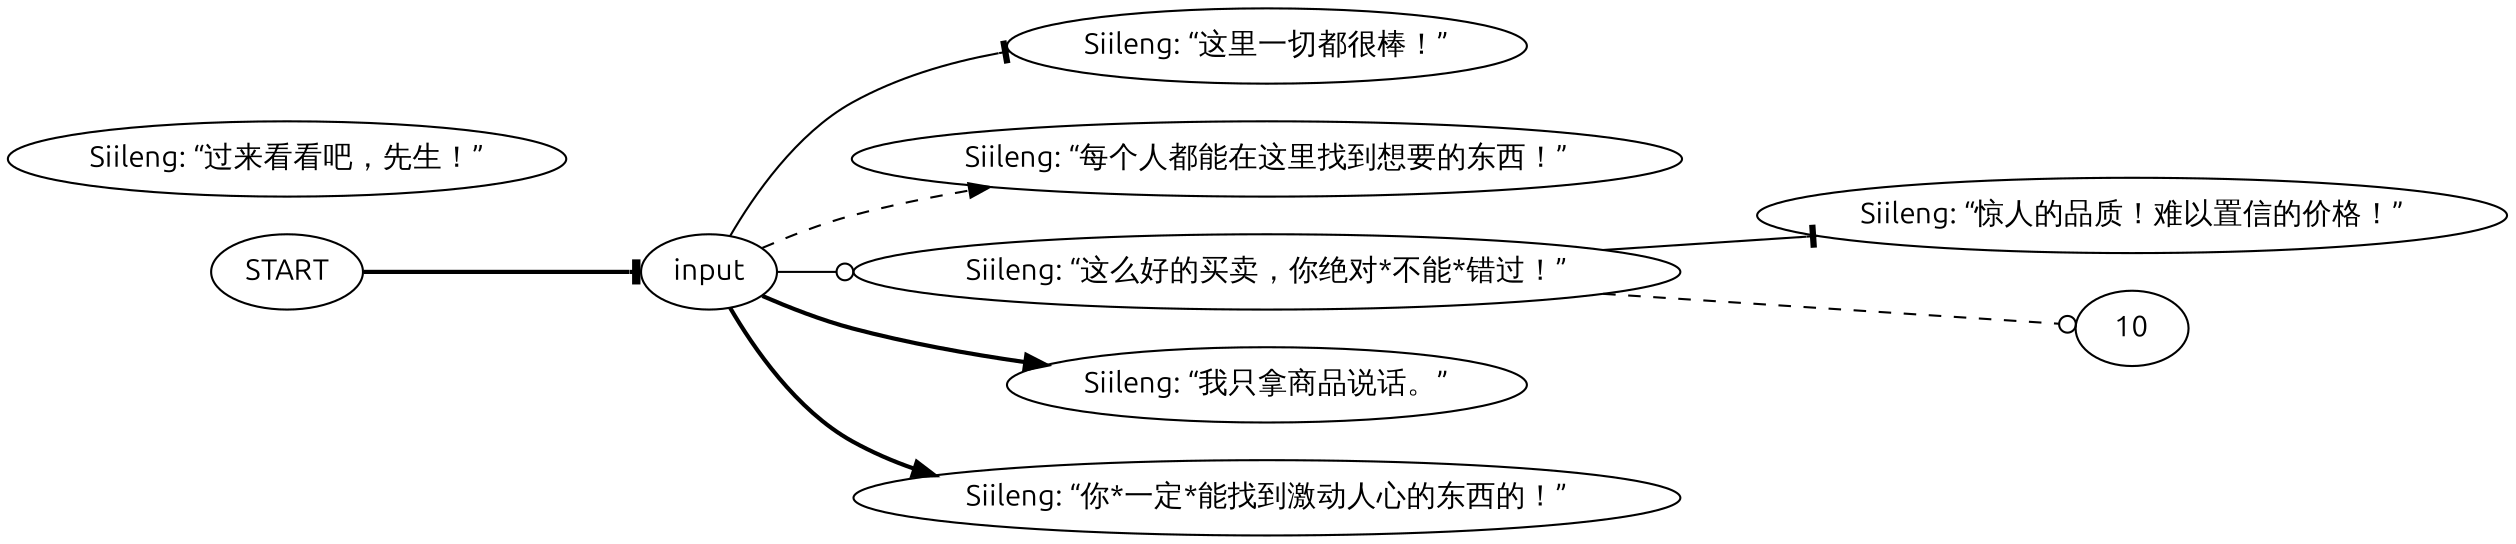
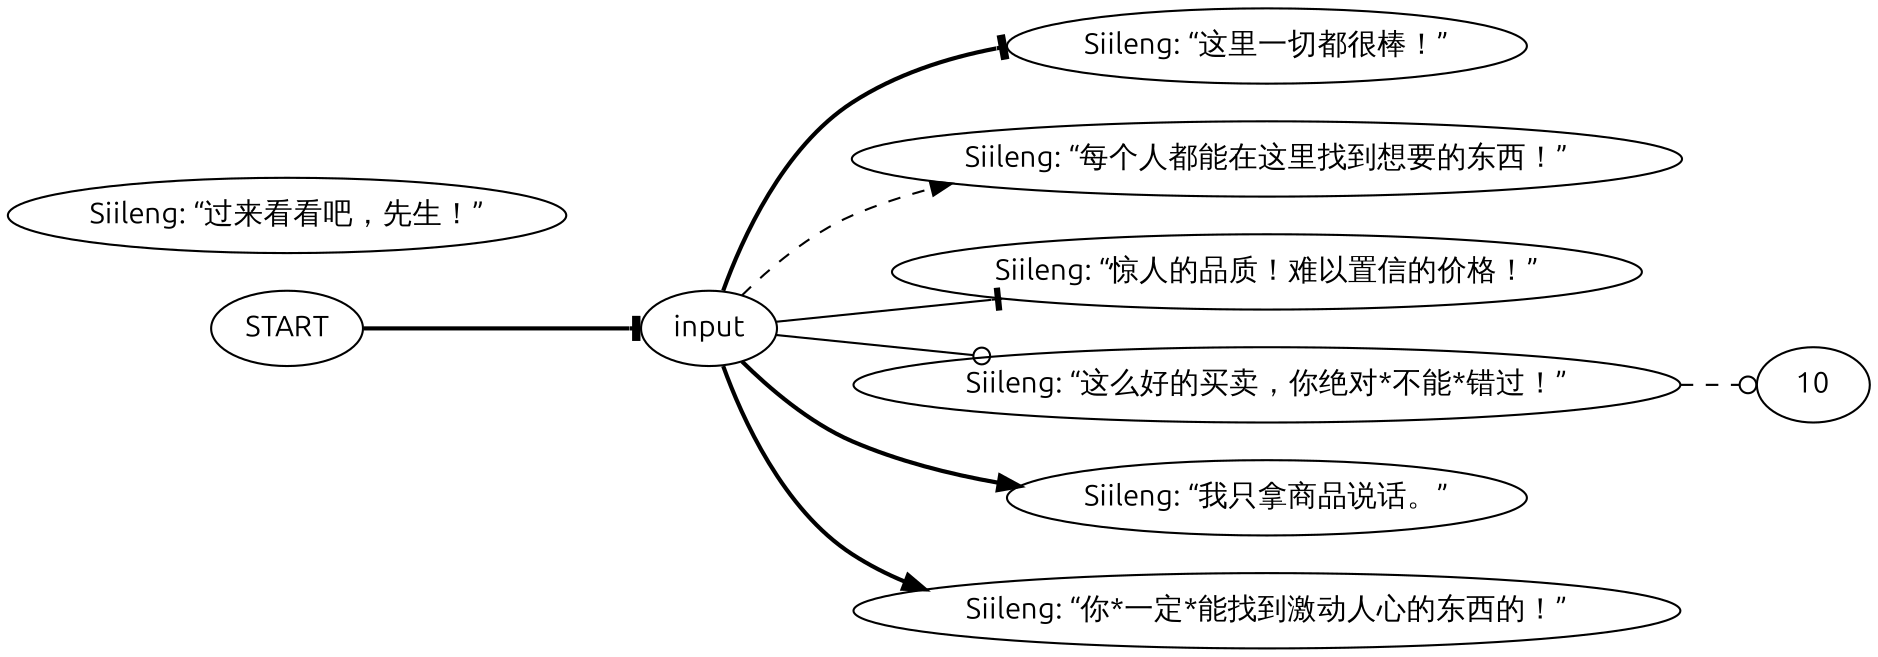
edge "input" -> "Siileng: “这里一切都很棒！”": style solid -> bold
edge "Siileng: “这么好的买卖，你绝对*不能*错过！”" -> "Siileng: “惊人的品质！难以置信的价格！”": now "input" -> "Siileng: “惊人的品质！难以置信的价格！”"
